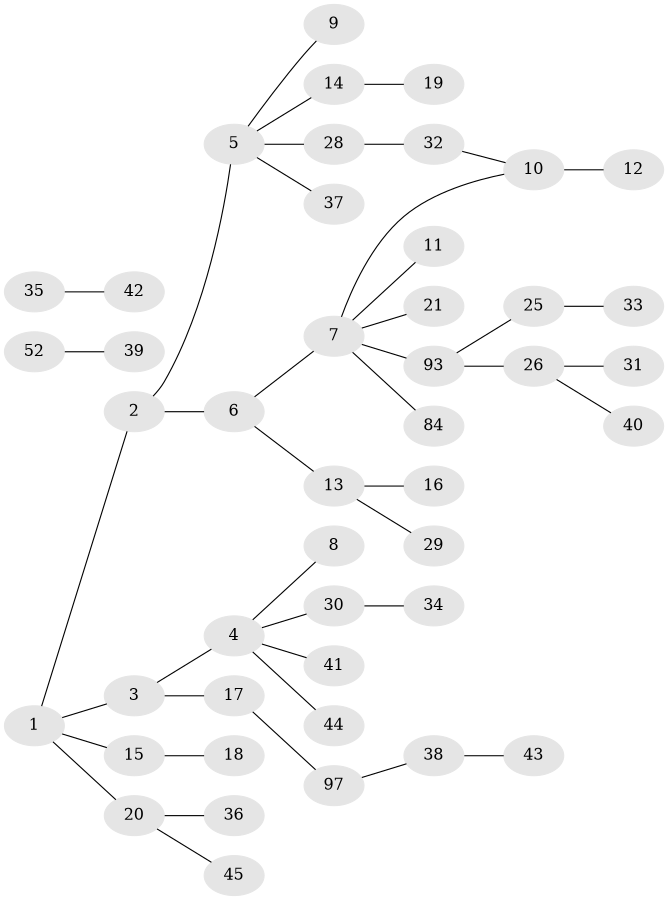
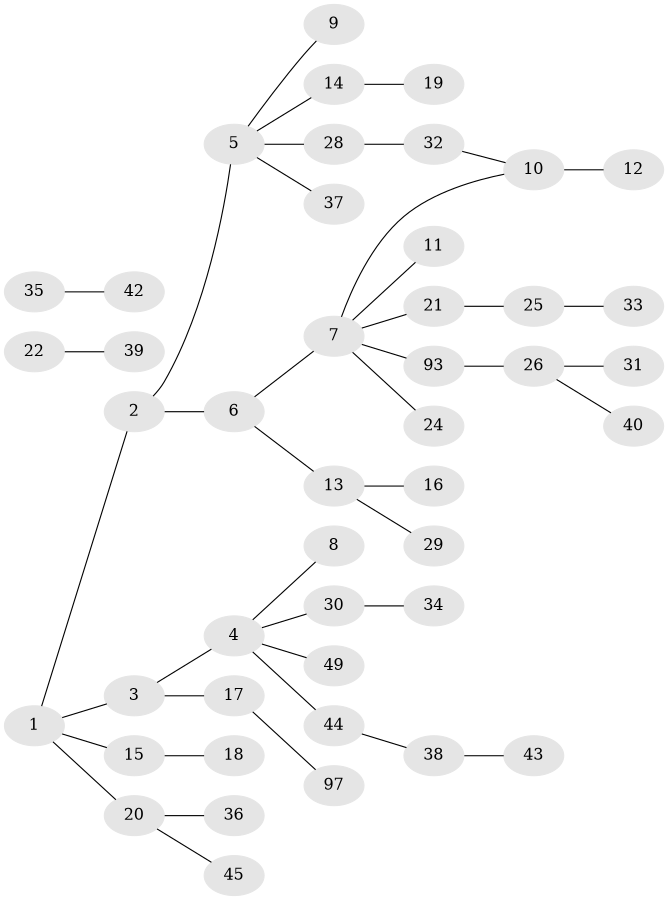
edge "25" -- "93": now "25" -- "21"
node "52": label "52" -> "22"
node "84": label "84" -> "24"
node "41": label "41" -> "49"
edge "38" -- "97": now "38" -- "44"
